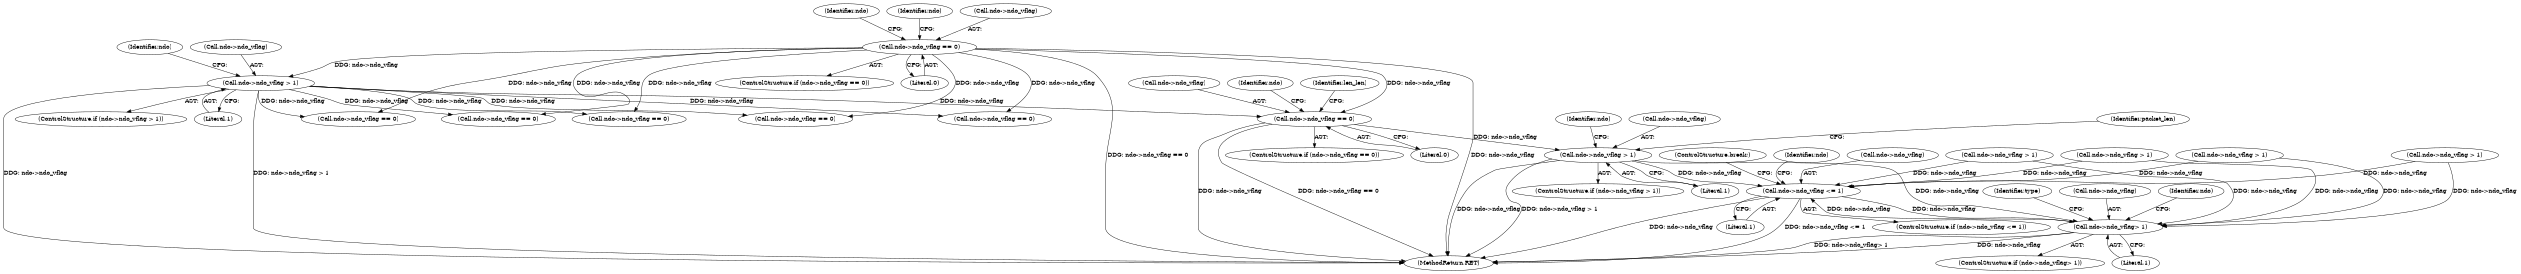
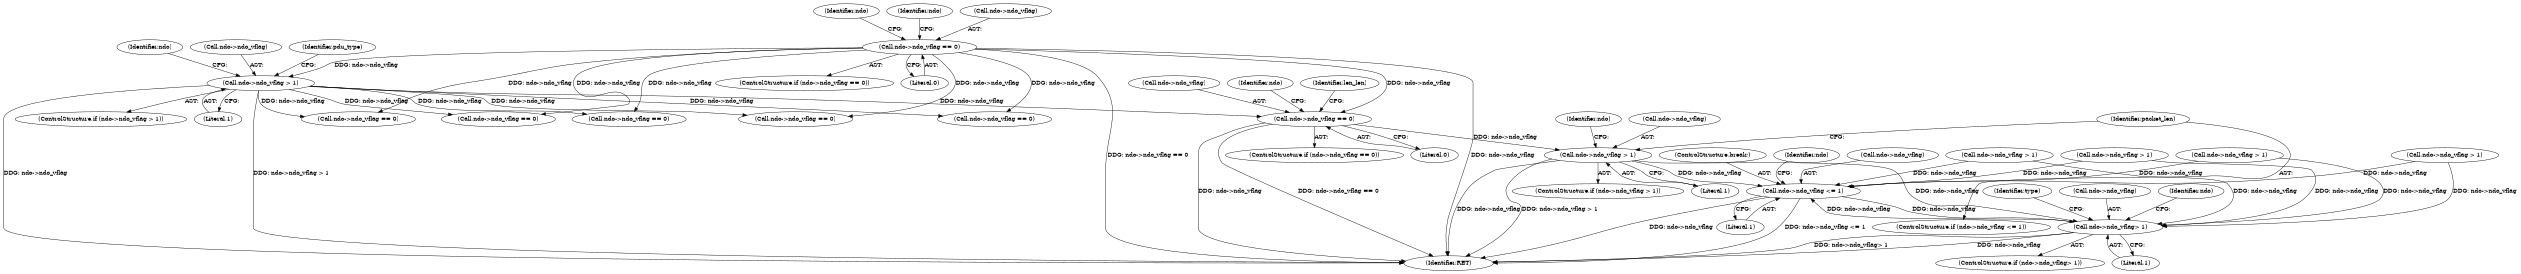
node "(Identifier,pdu_type)": added
edge "(ControlStructure,break;)" -> "(Call,ndo->ndo_vflag <= 1)": label "CFG: " -> "AST: "
edge "(Call,ndo->ndo_vflag <= 1)" -> "(ControlStructure,if (ndo->ndo_vflag <= 1))": now "(Identifier,packet_len)" -> "(ControlStructure,if (ndo->ndo_vflag <= 1))"
node "(MethodReturn,RET)": label "(MethodReturn,RET)" -> "(Identifier,RET)"
